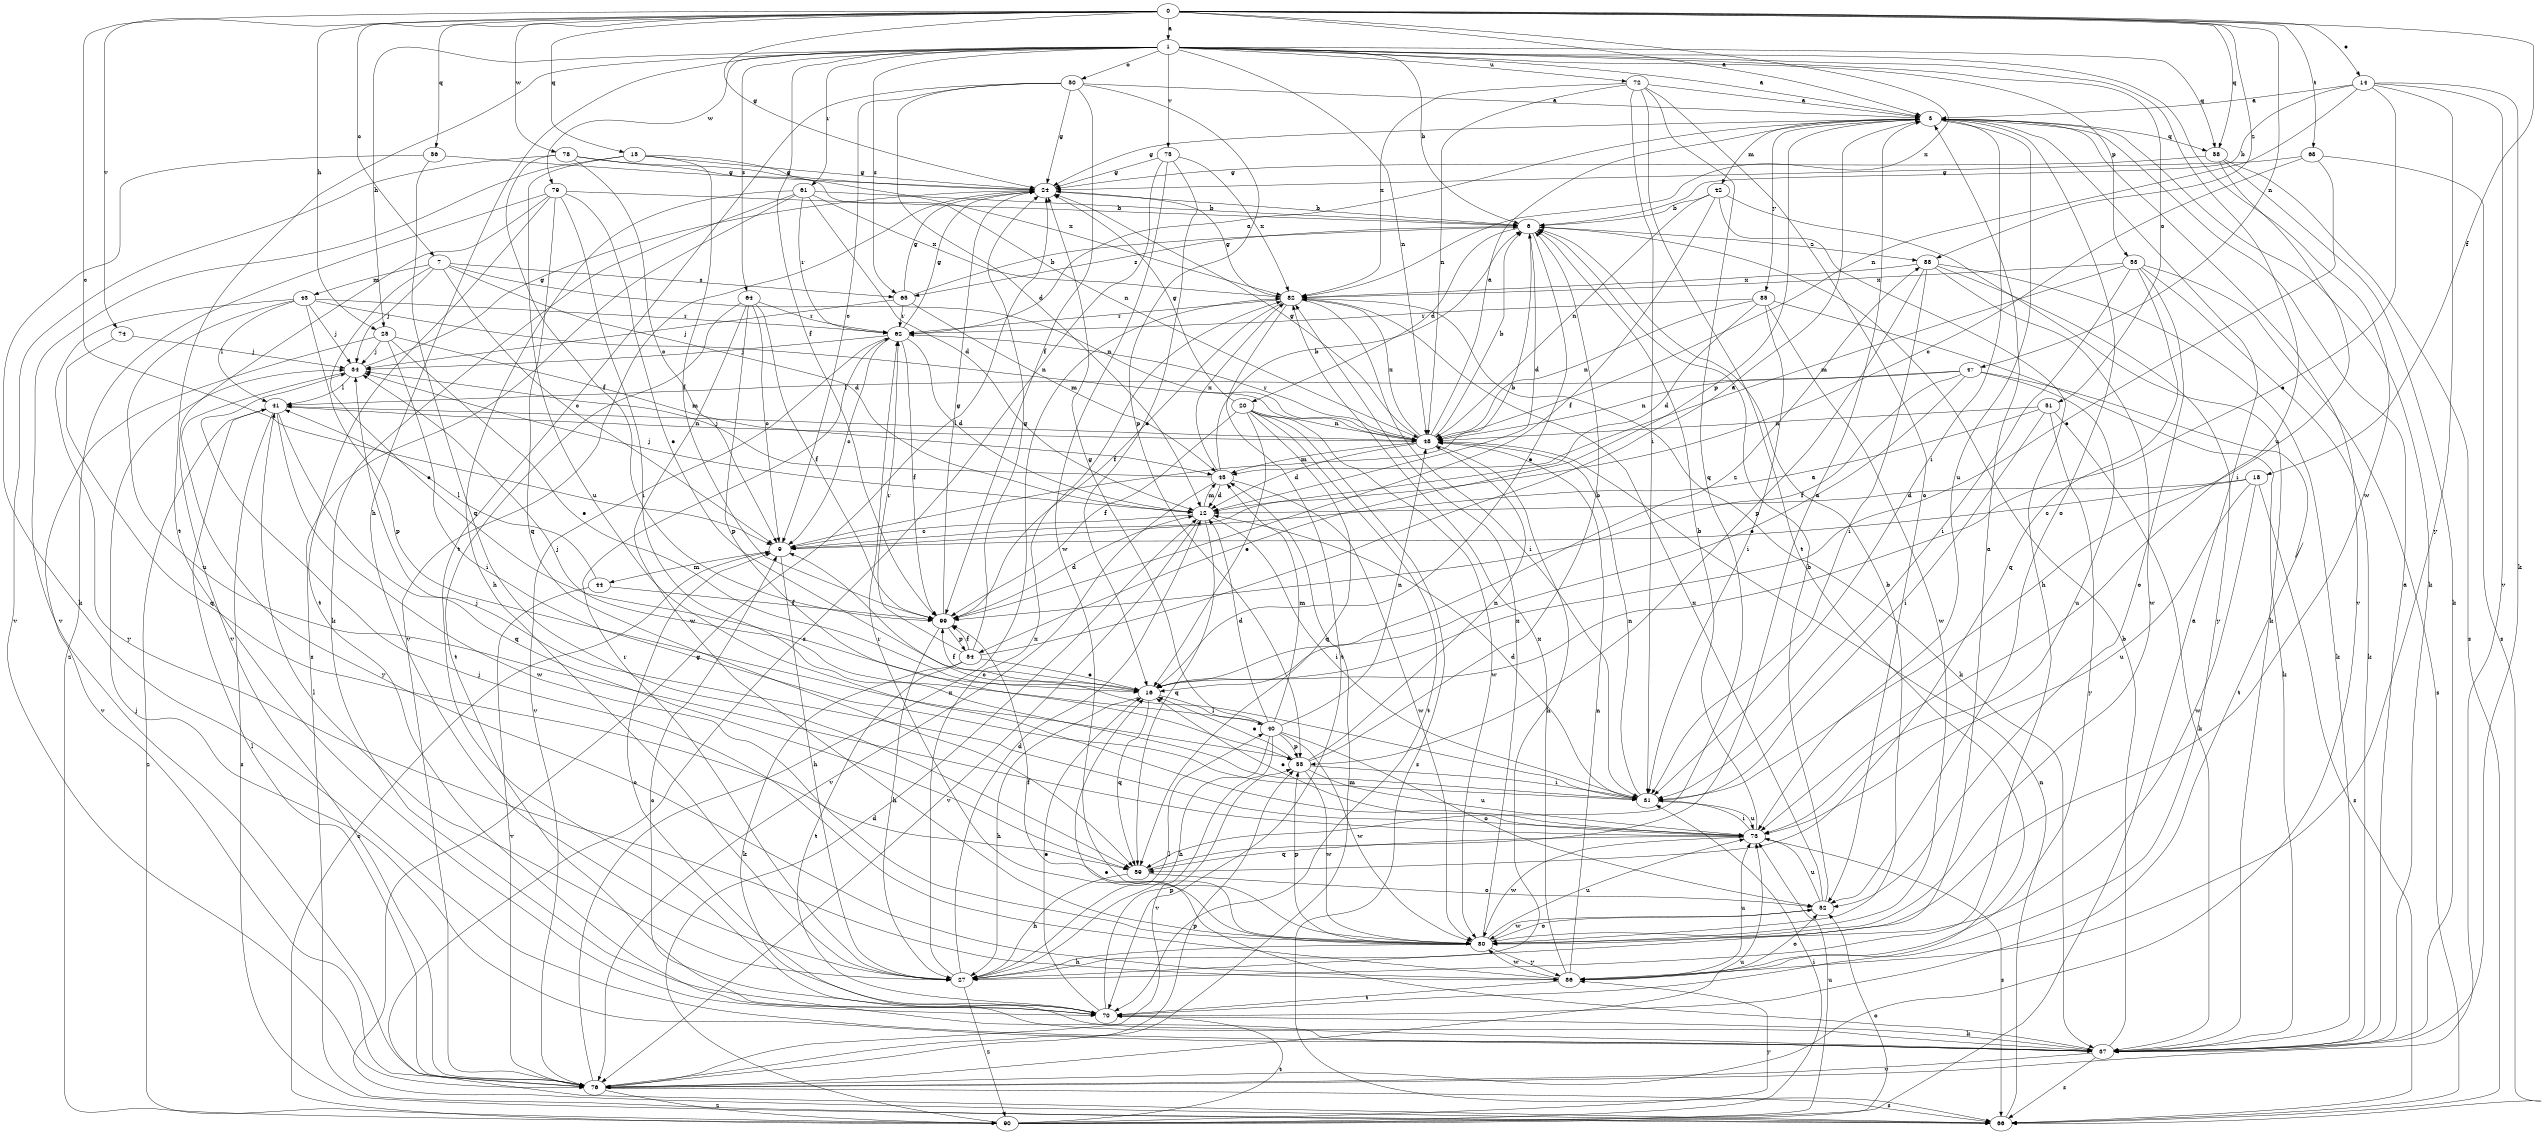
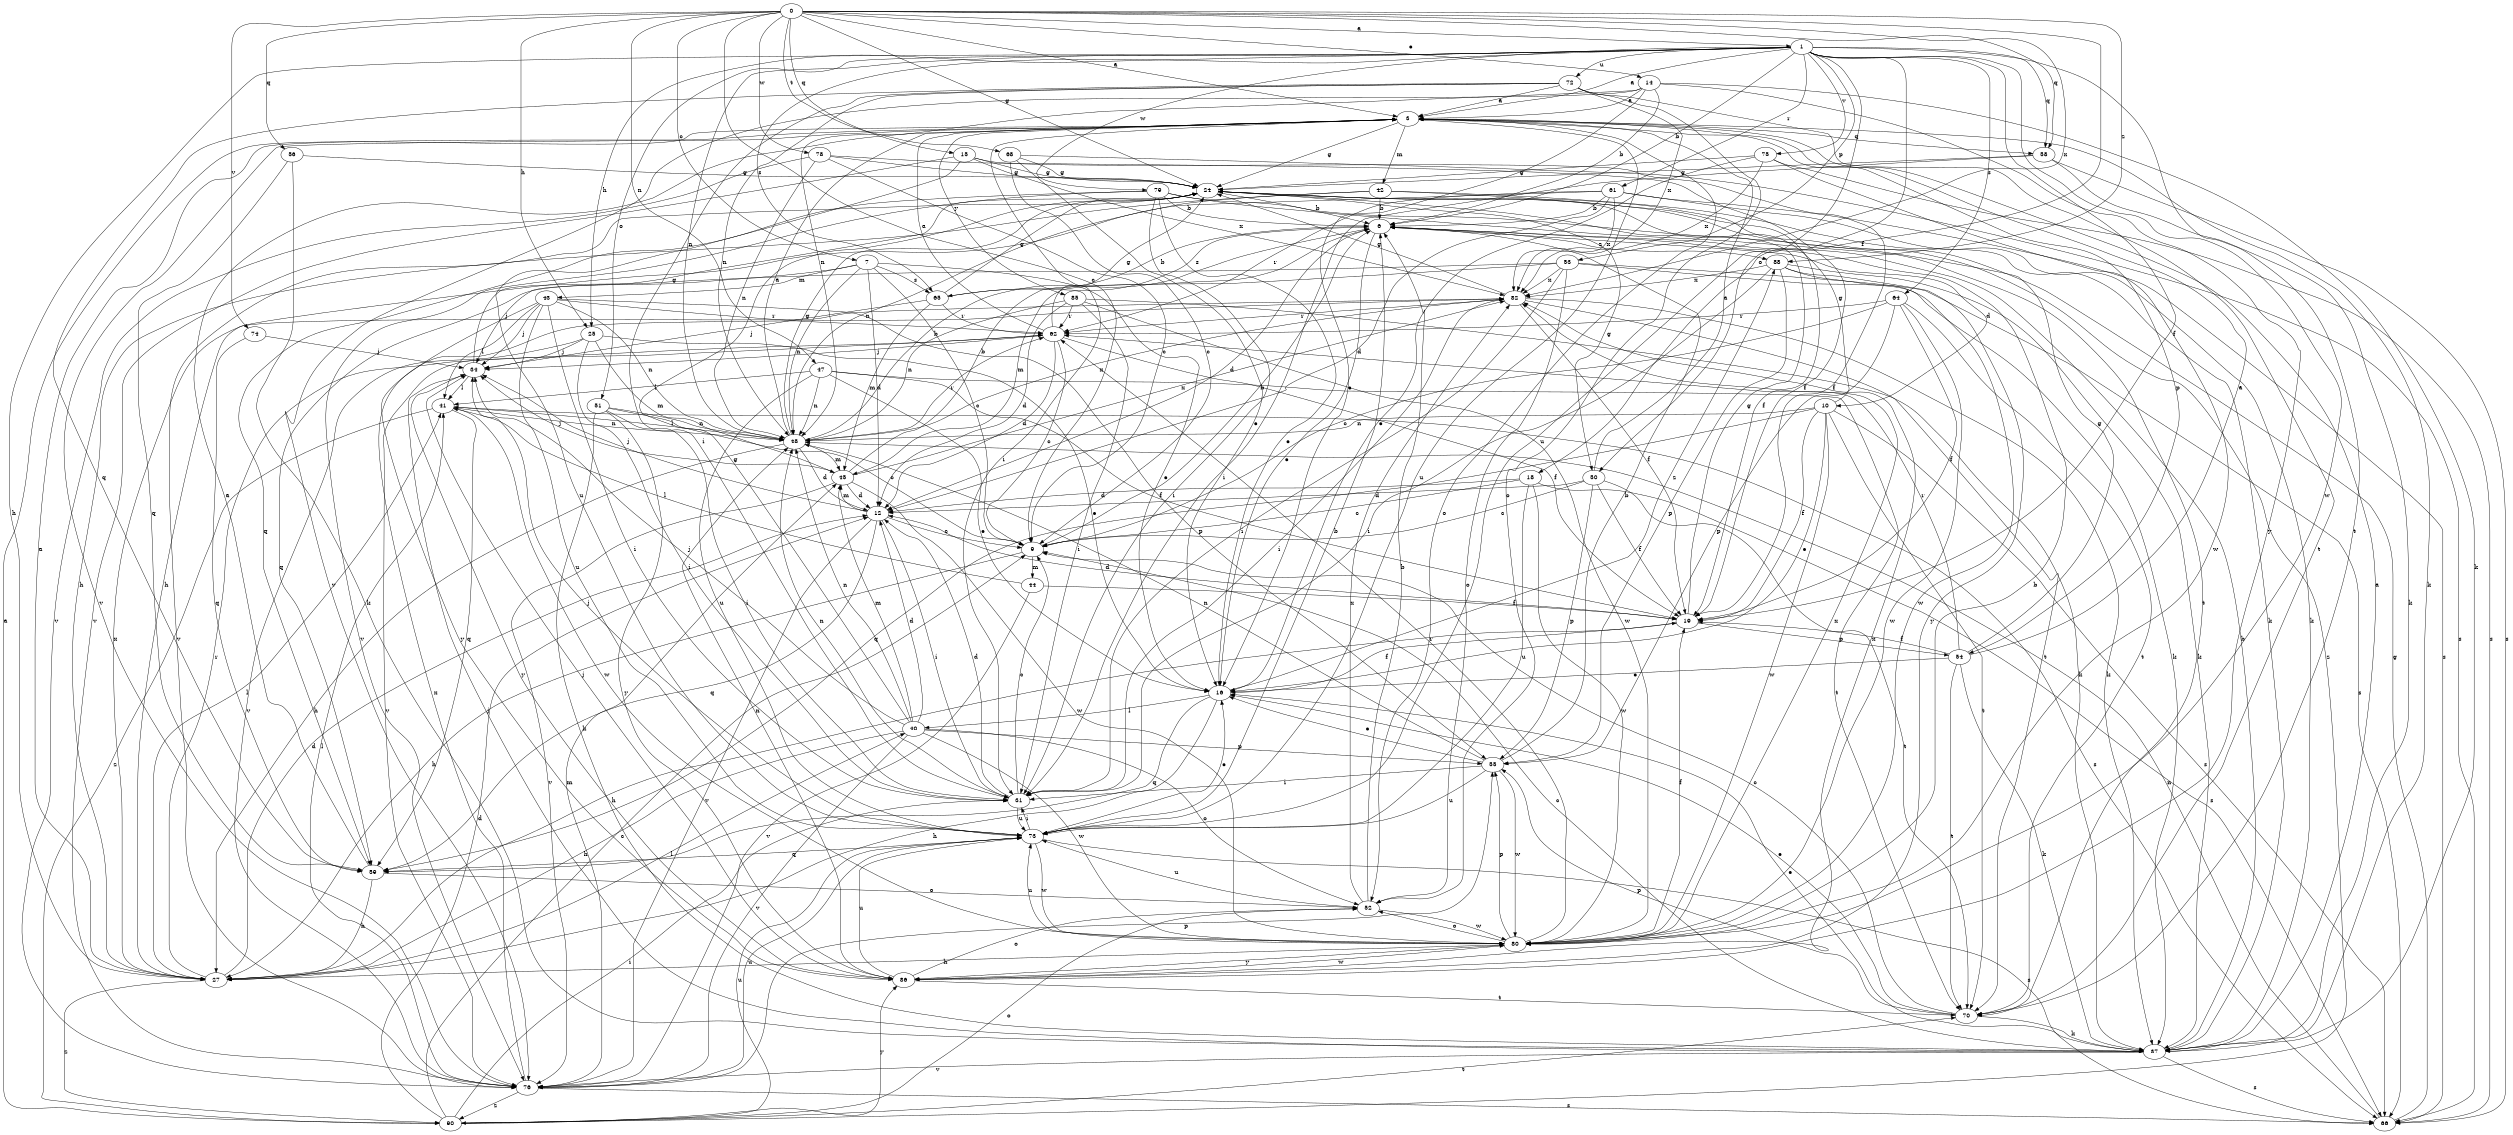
edge "50" -> "24": reversed
node "20": label "20" -> "10"
edge "51" -> "9": label "a" -> "c"
node "99": label "99" -> "19"
edge "43" -> "31": added, label "i"
